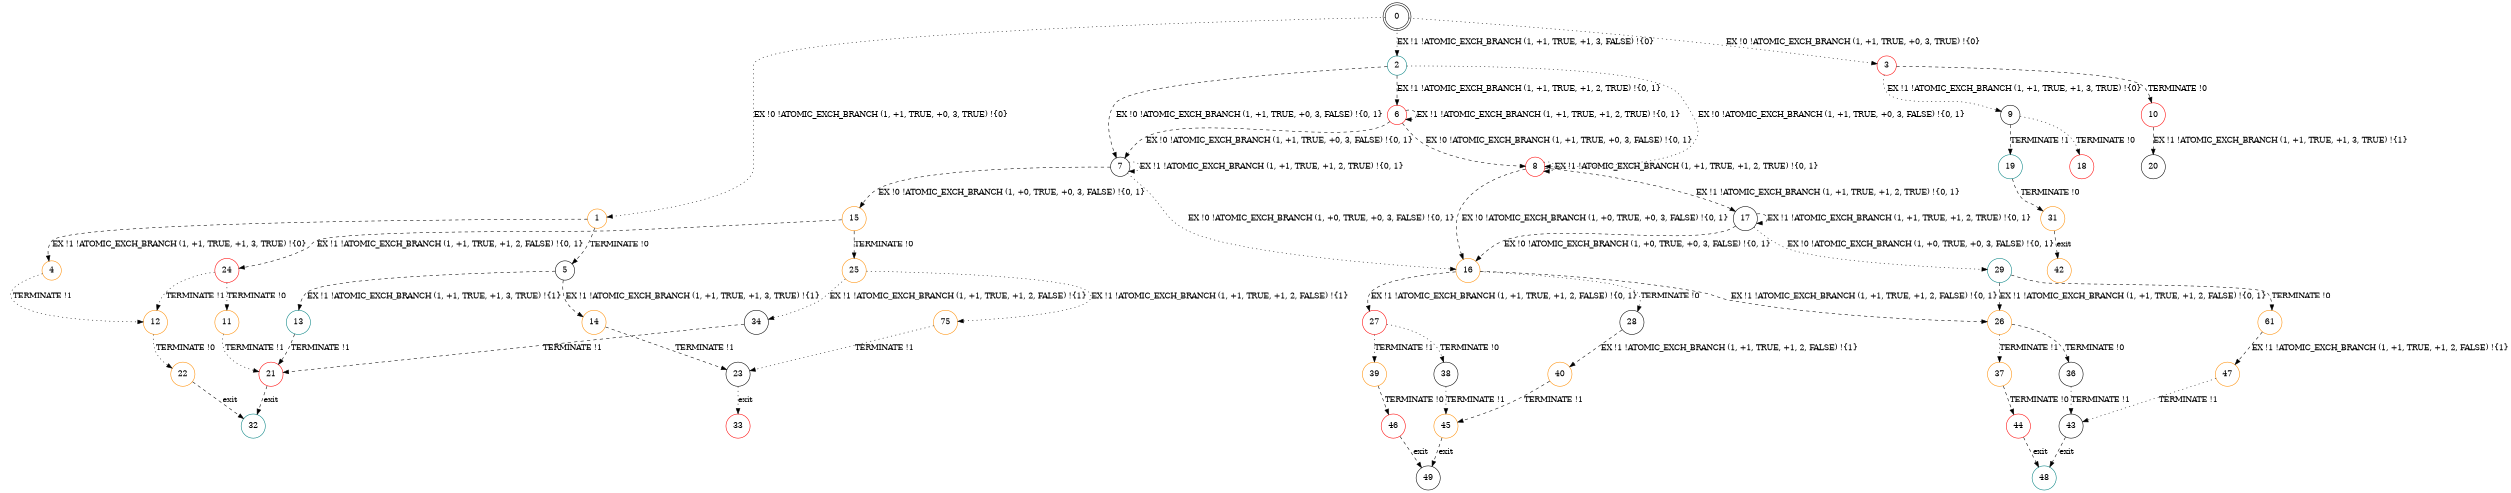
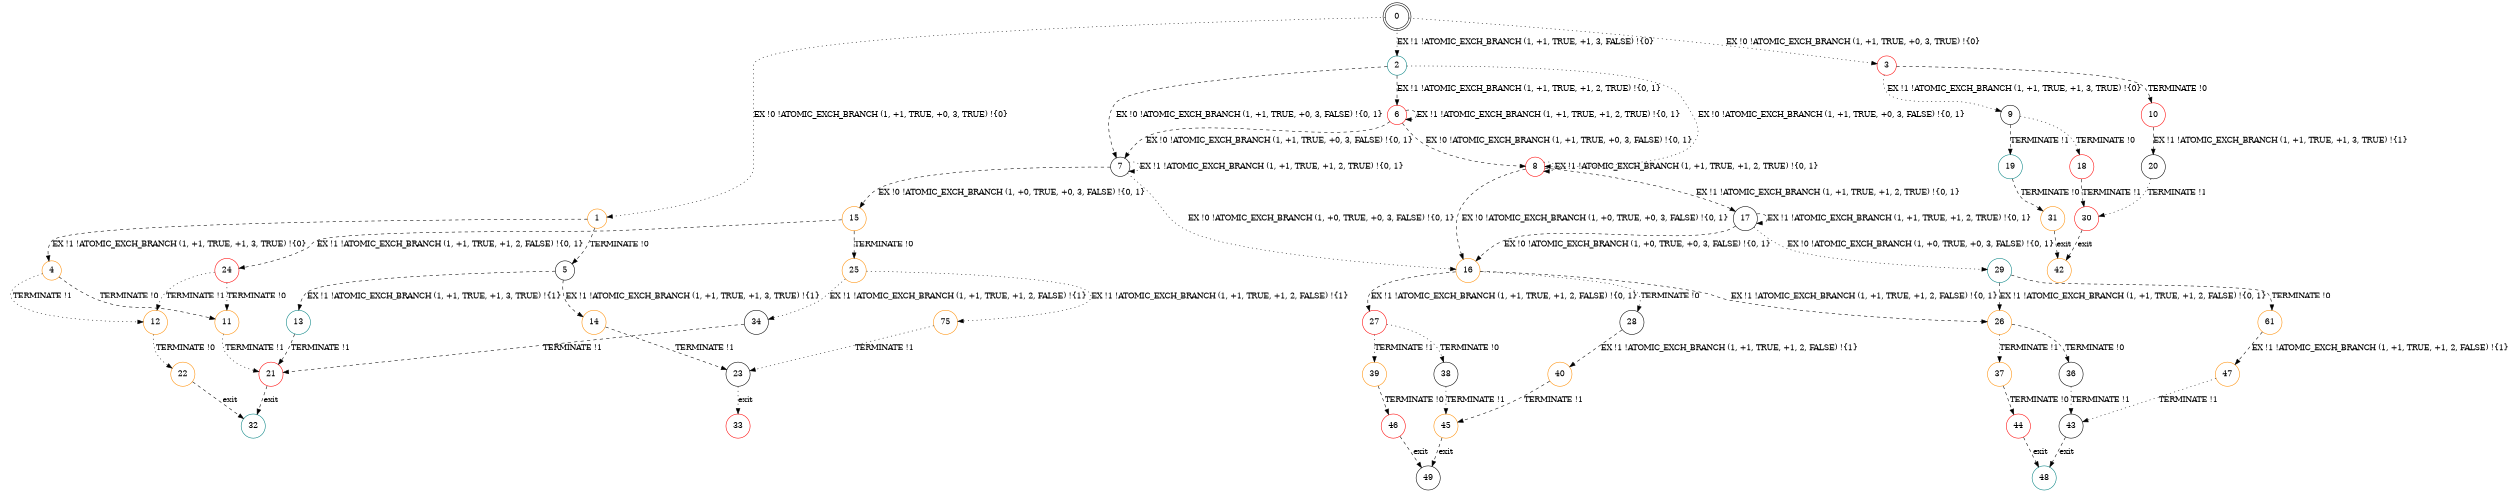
node "30": added
edge "4" -> "11": added, label "TERMINATE !0"
